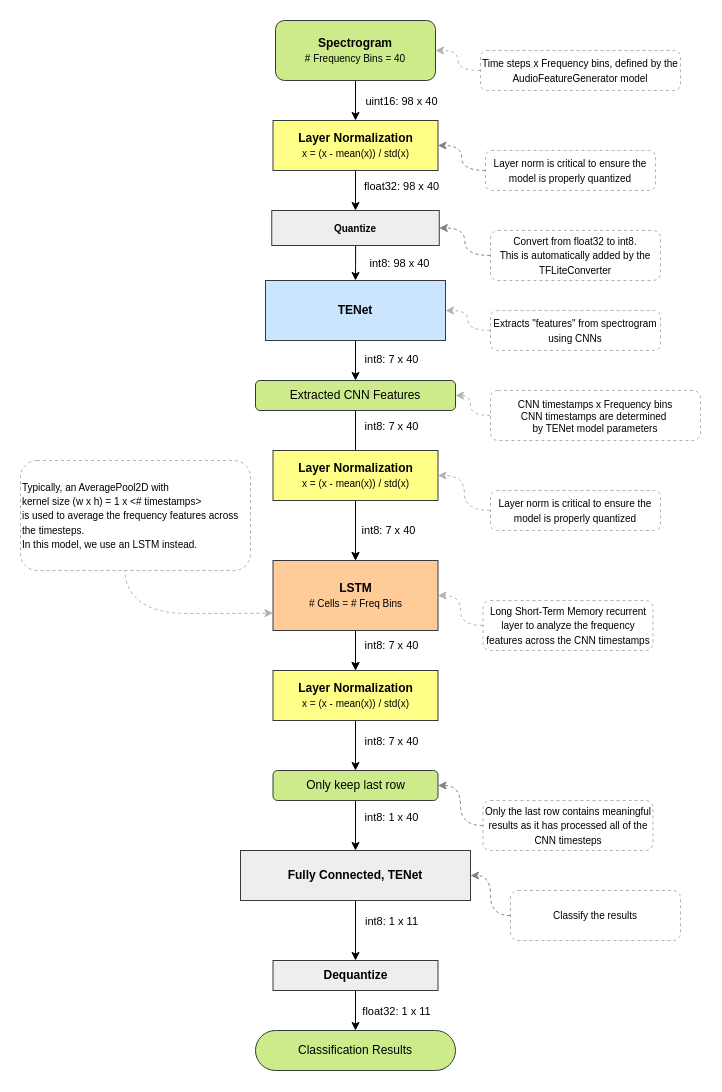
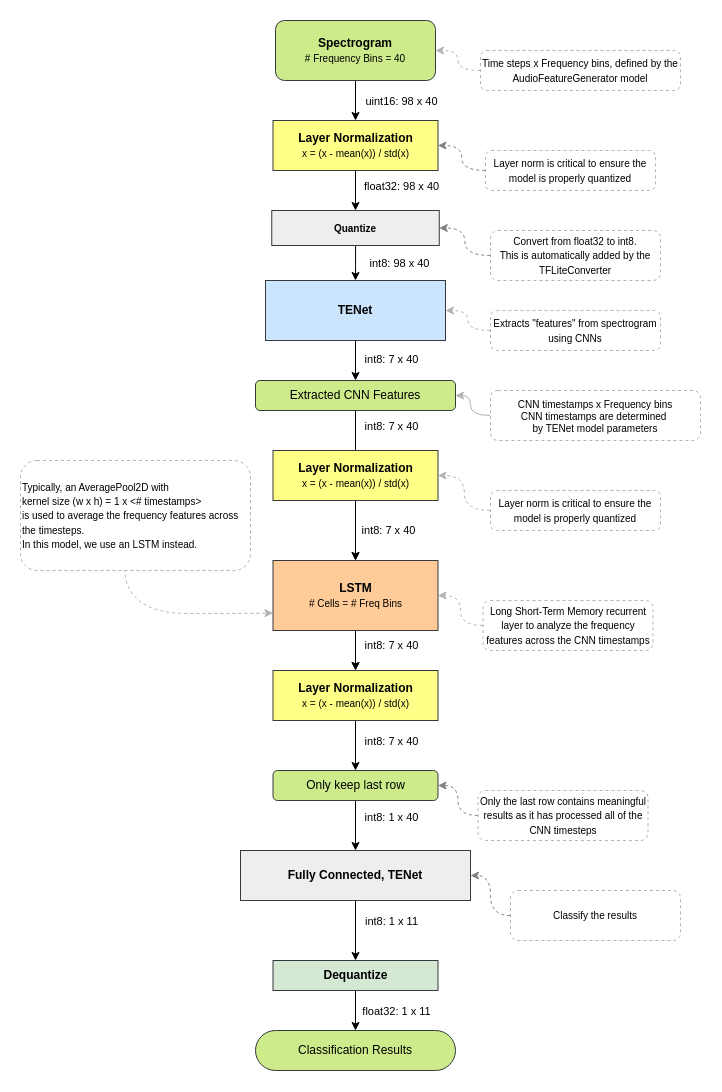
edge "CNN timestamps x Frequency bins CNN timestamps are determined by TENet model parameters" -> "Extracted CNN Features": style dashed -> solid
node "Only the last row contains meaningful results as it has processed all of the CNN timesteps": moved (568, 826) -> (563, 816)
node "Dequantize": fillcolor #eeeeee -> #d5e8d4
